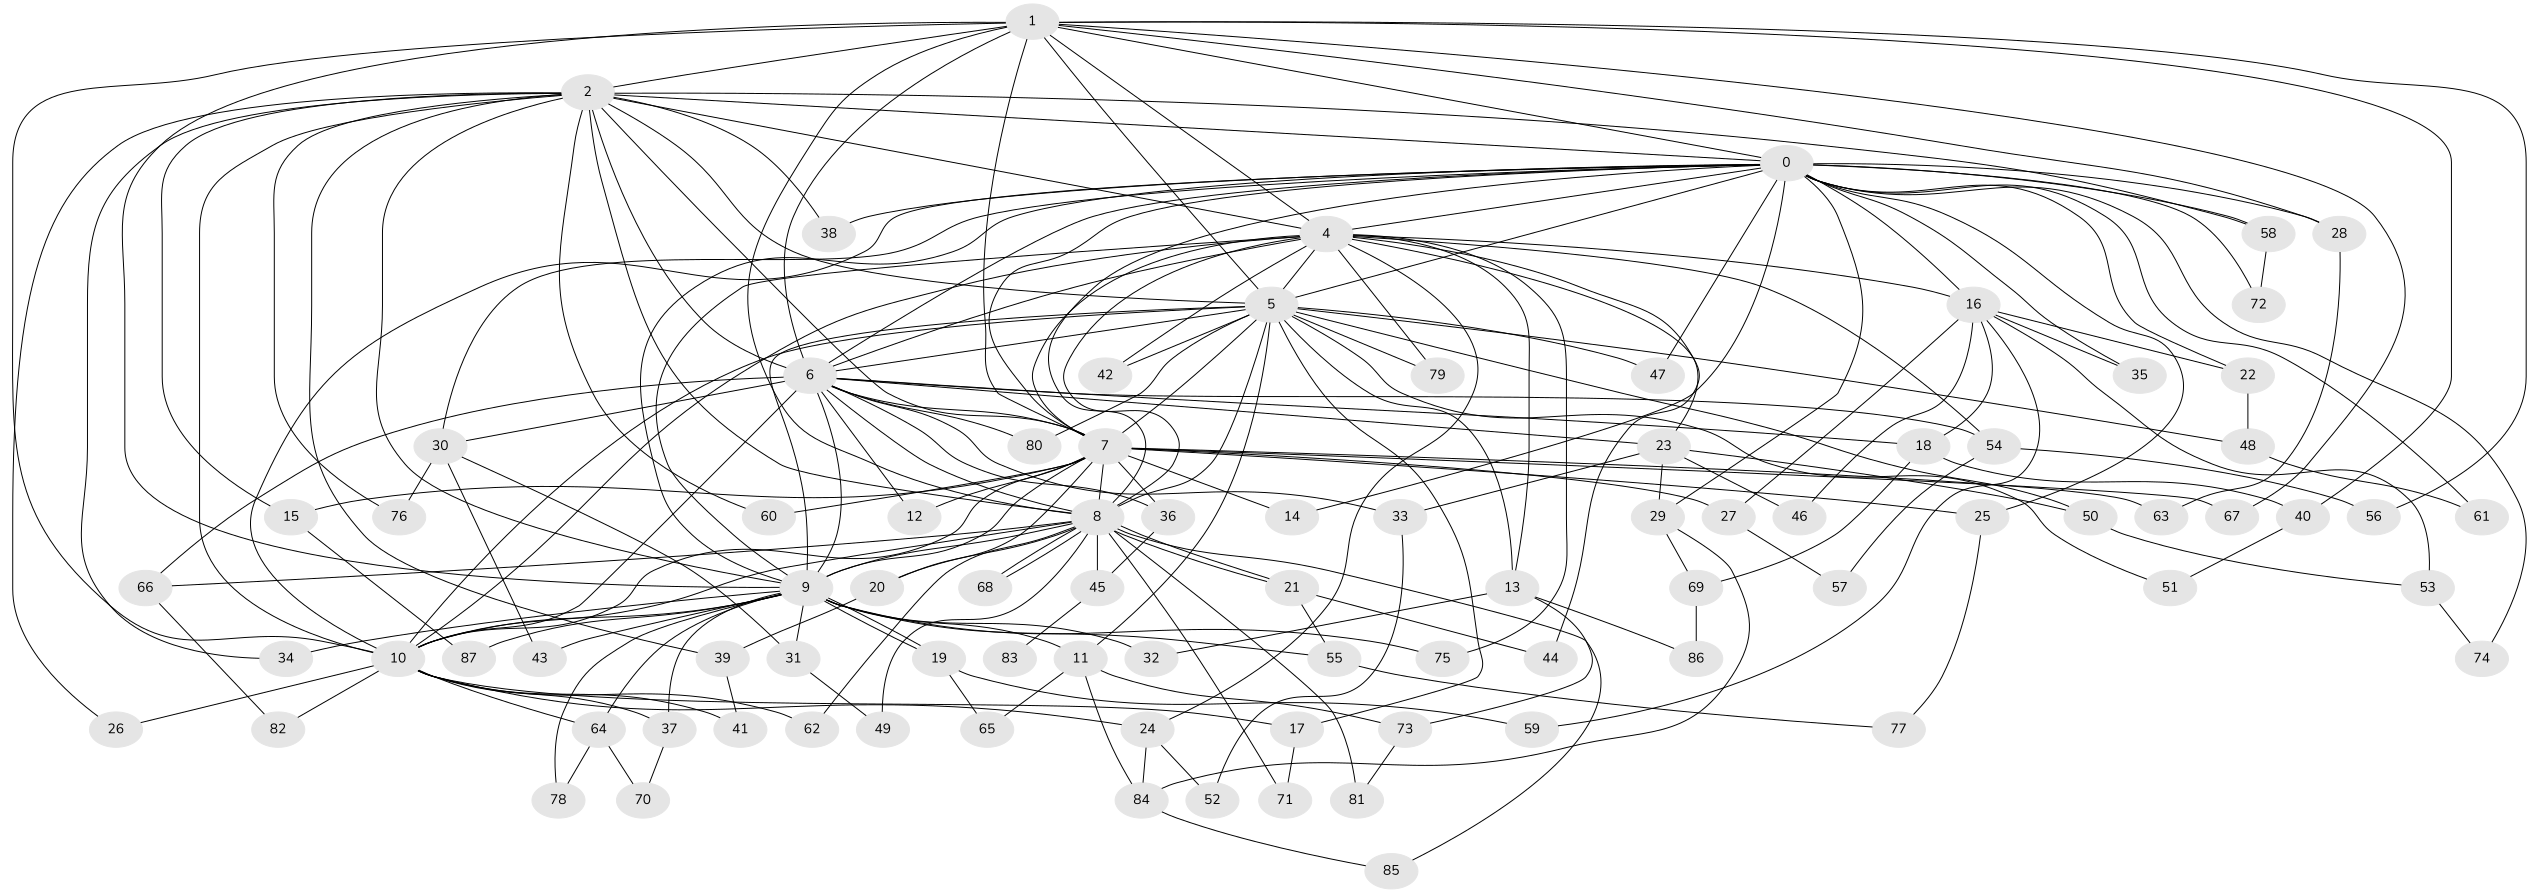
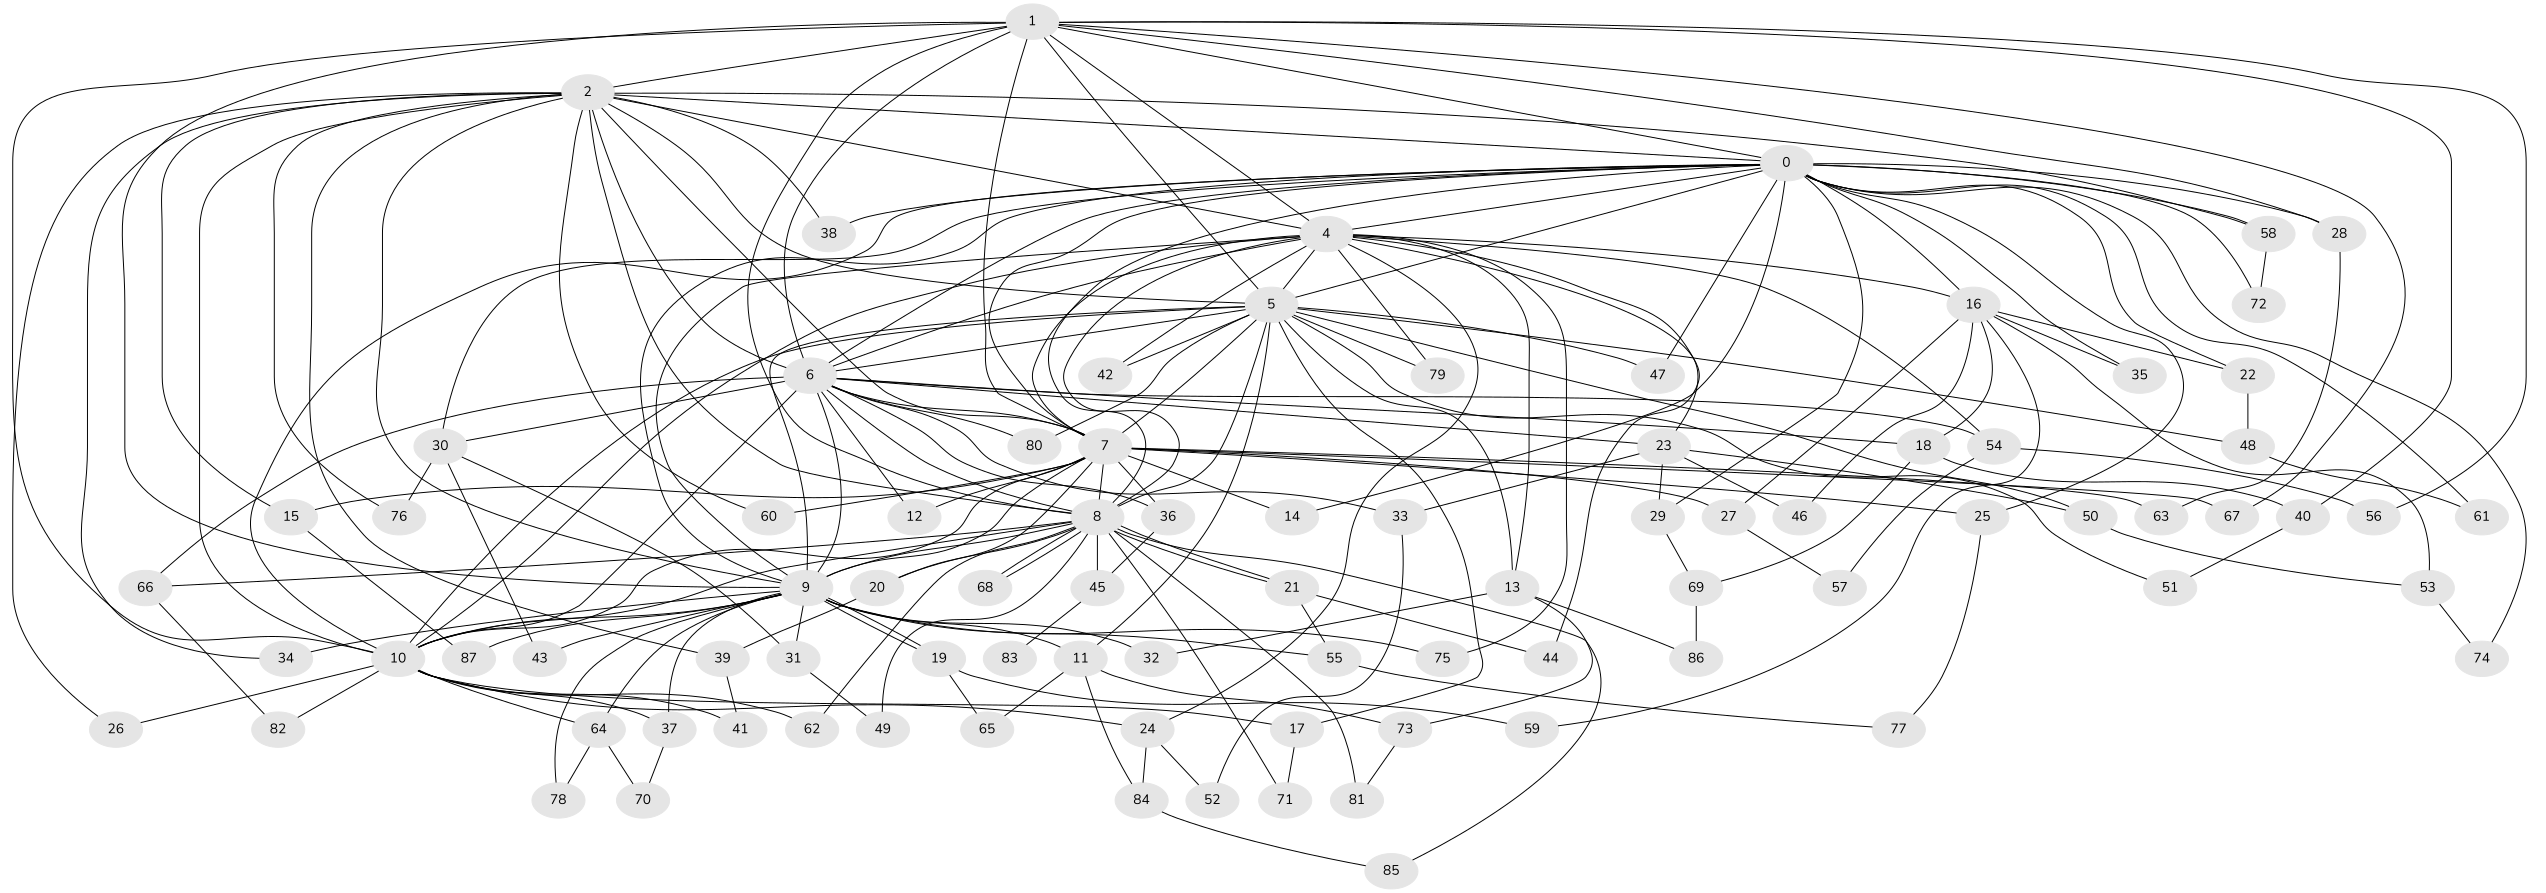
edge "29" -- "84": removed
